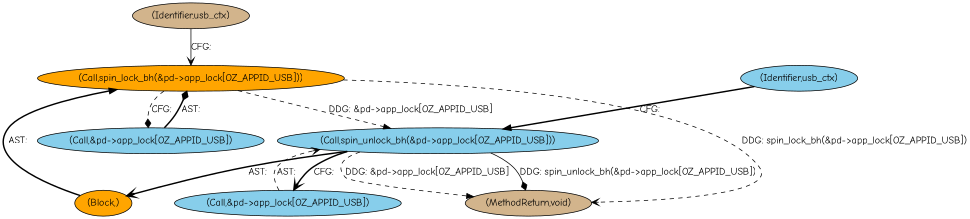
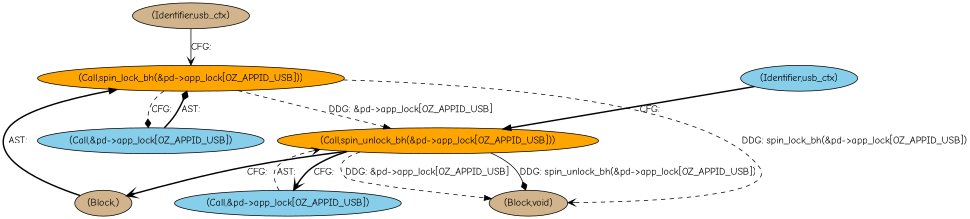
node "(Call,spin_unlock_bh(&pd->app_lock[OZ_APPID_USB]))": fillcolor skyblue -> orange
edge "(Call,spin_unlock_bh(&pd->app_lock[OZ_APPID_USB]))" -> "(Block,)": label "AST: " -> "CFG: "
node "(Block,)": fillcolor orange -> tan
node "(MethodReturn,void)": label "(MethodReturn,void)" -> "(Block,void)"
